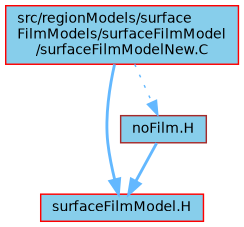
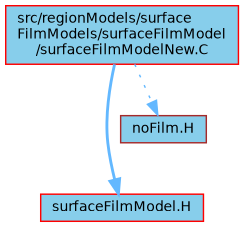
edge "noFilm.H" -> "surfaceFilmModel.H": removed
